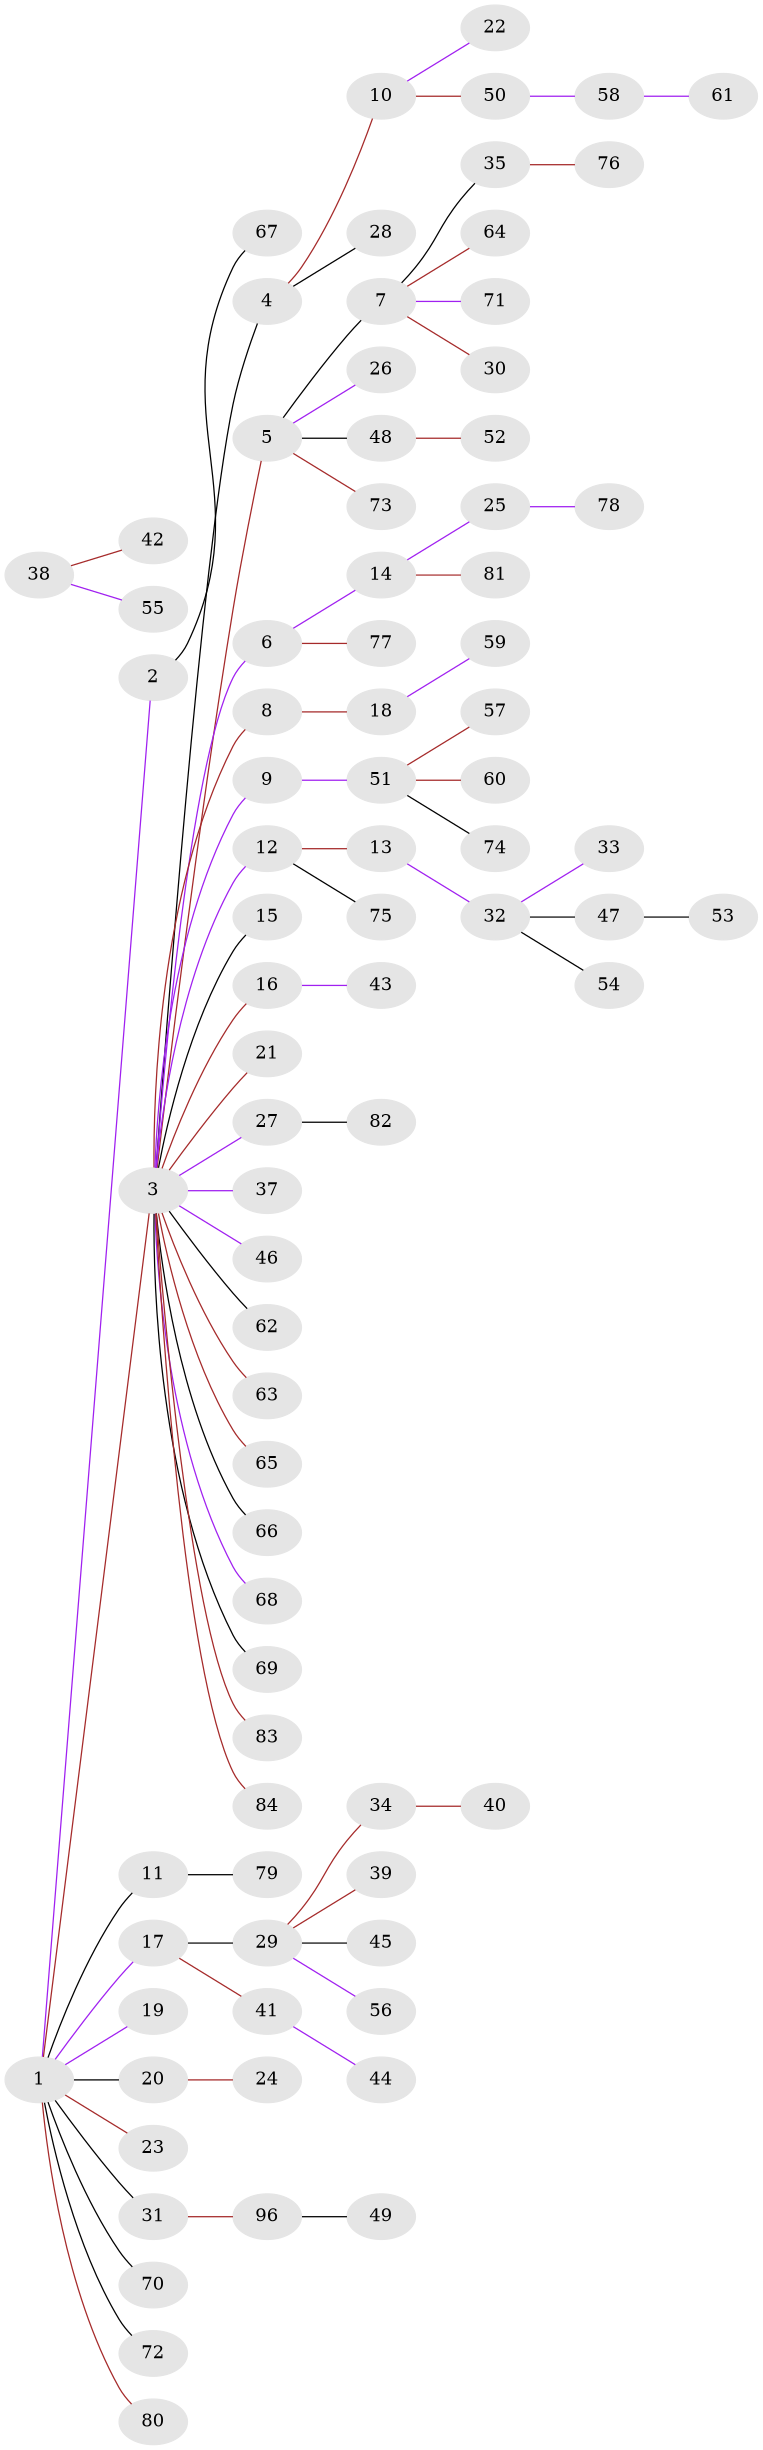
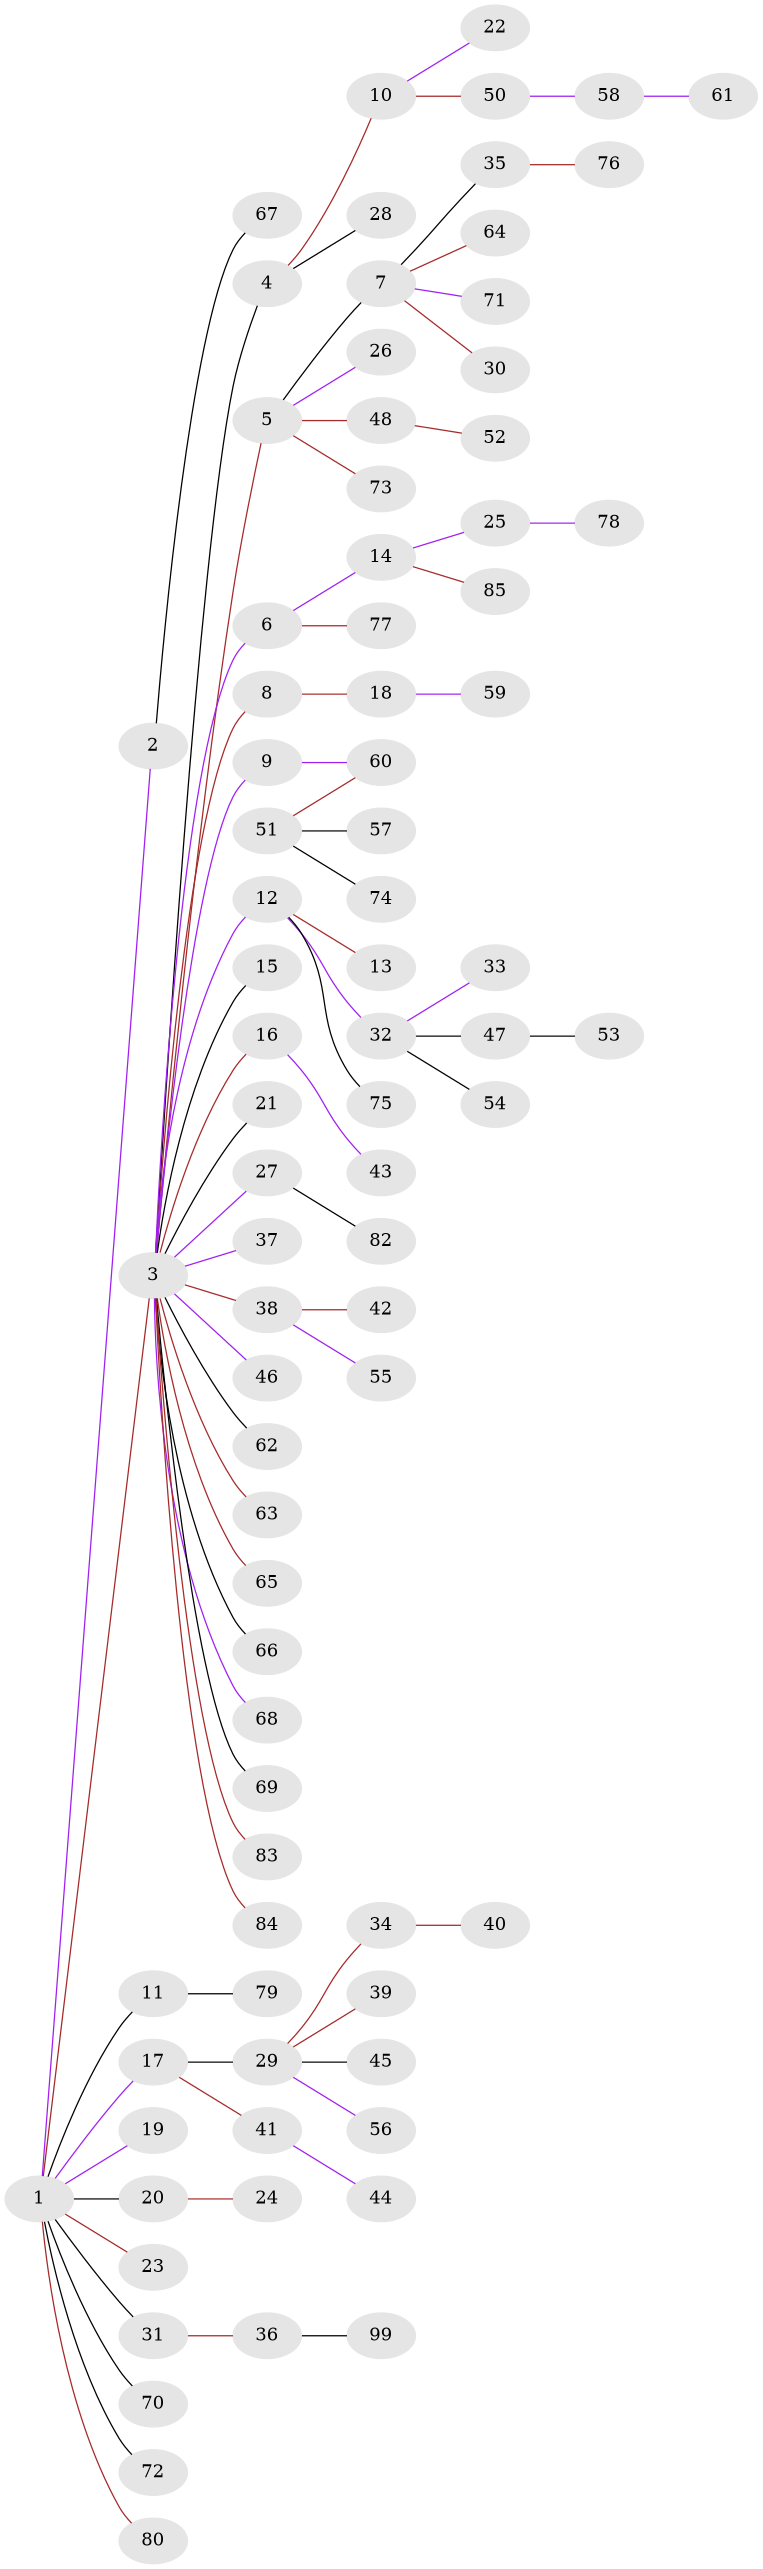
edge "5" -- "48": color black -> brown
node "81": label "81" -> "85"
edge "57" -- "51": color brown -> black
edge "9" -- "51": now "9" -- "60"
edge "13" -- "32": now "12" -- "32"
edge "21" -- "3": color brown -> black
edge "3" -- "38": added
node "96": label "96" -> "36"
node "49": label "49" -> "99"
